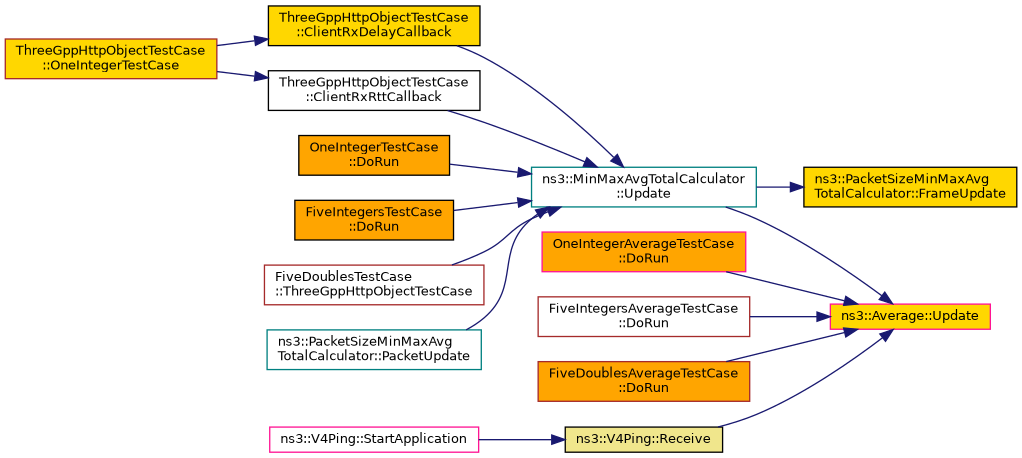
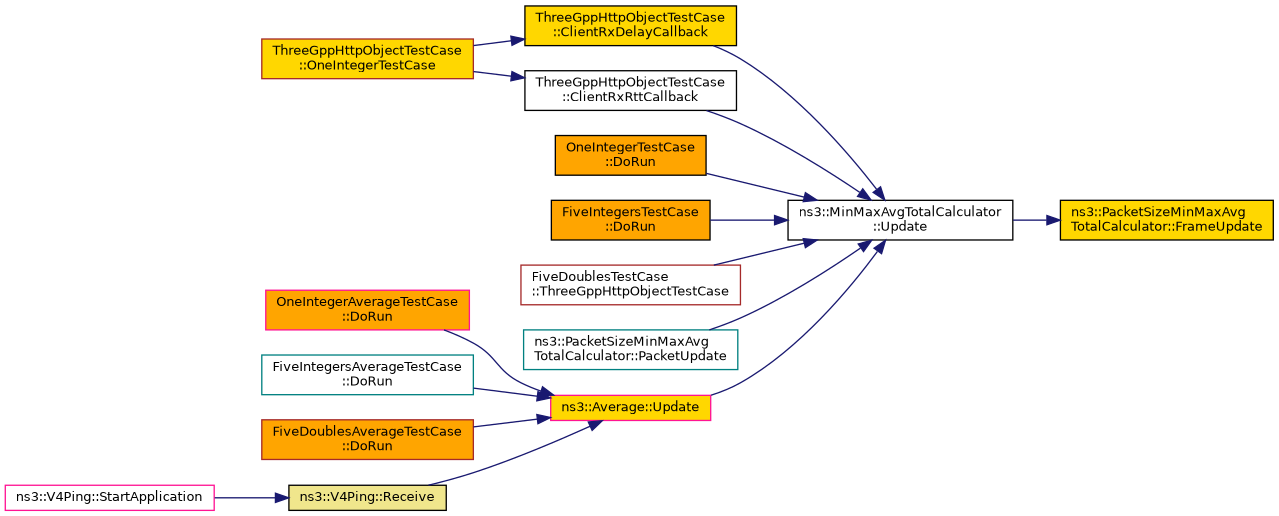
node "ns3::MinMaxAvgTotalCalculator ::Update": color teal -> black
edge "ns3::MinMaxAvgTotalCalculator ::Update" -> "ns3::Average::Update": reversed
node "FiveIntegersAverageTestCase ::DoRun": color brown -> teal
